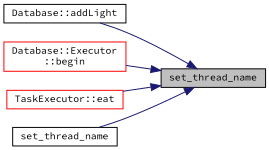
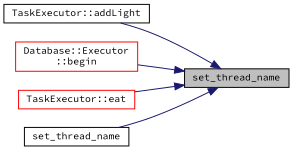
node "Database::addLight": label "Database::addLight" -> "TaskExecutor::addLight"
